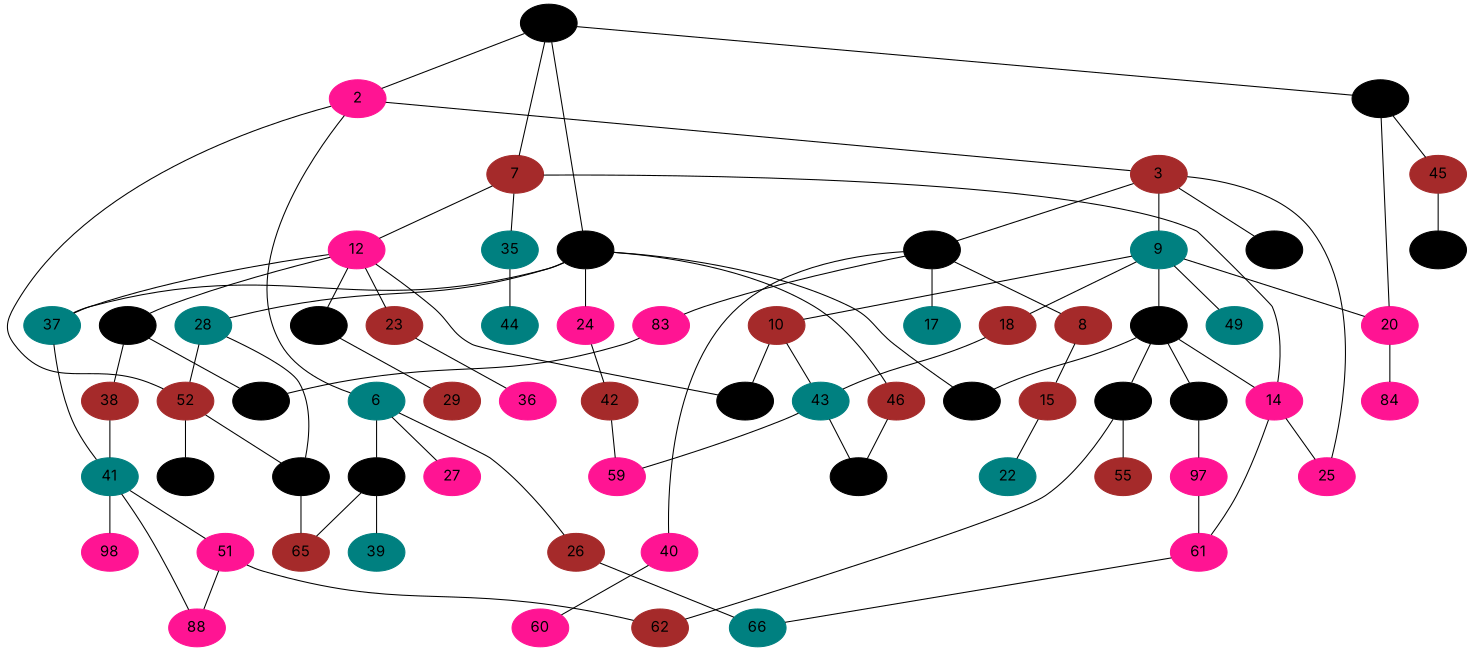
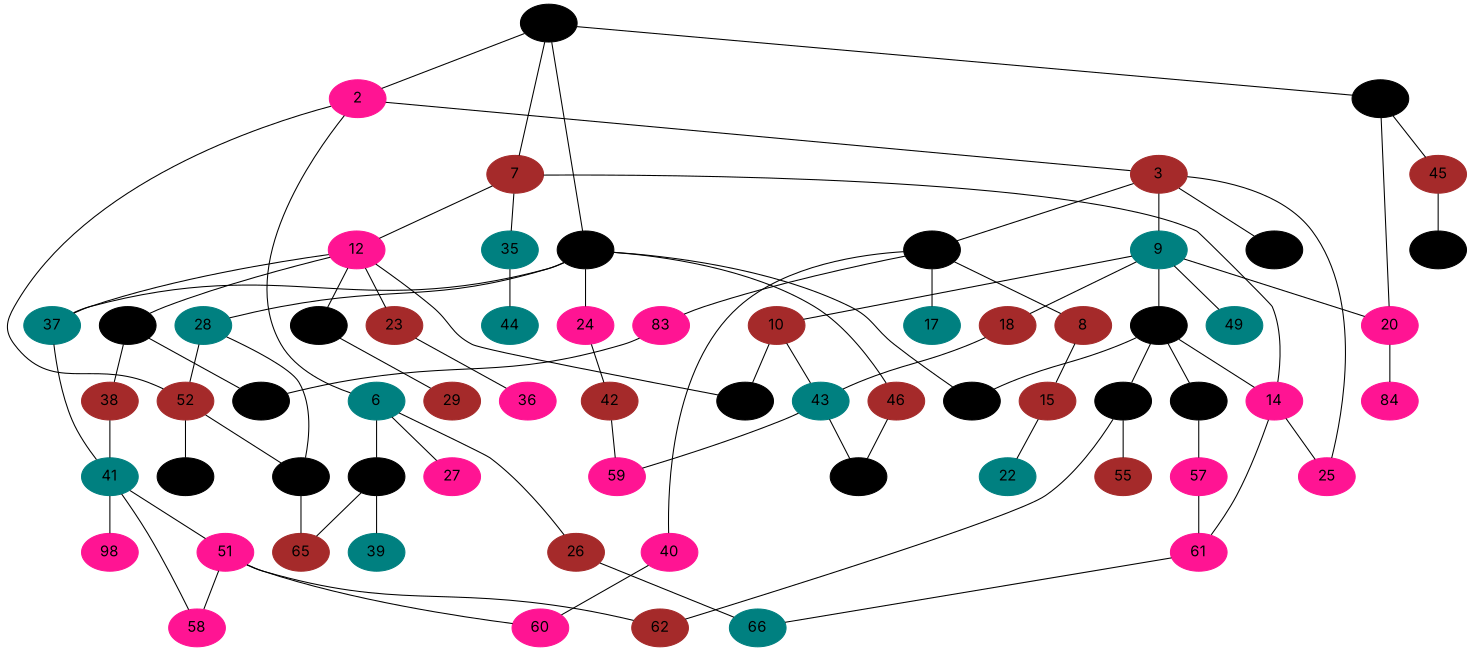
node "97": label "97" -> "57"
edge "51" -- "60": added
node "88": label "88" -> "58"
